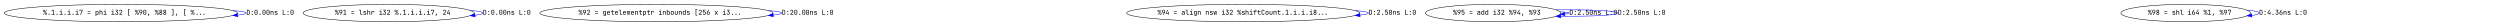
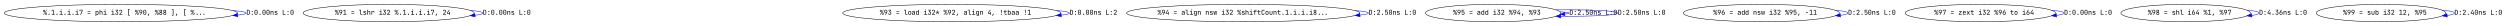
node "%92 = getelementptr inbounds [256 x i3...": removed
node "%93 = load i32* %92, align 4, !tbaa !1": added
node "%96 = add nsw i32 %95, -11": added
node "%97 = zext i32 %96 to i64": added
node "%99 = sub i32 12, %95": added
